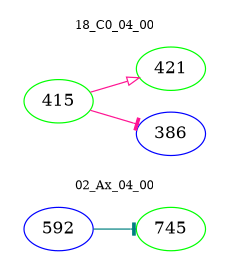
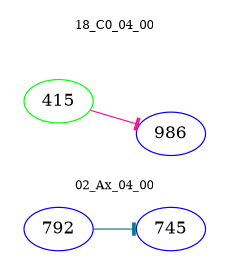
node "421": removed
node "386": label "386" -> "986"
node "592": label "592" -> "792"
node "745": color green -> blue
